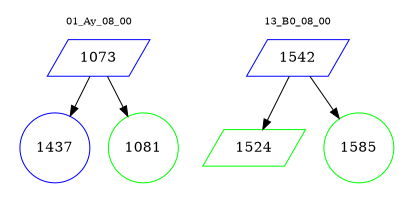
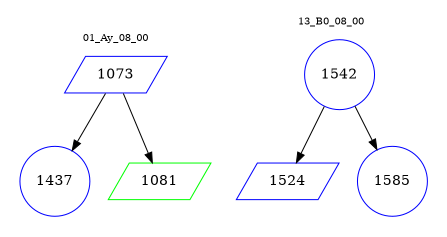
node "1542": shape parallelogram -> circle
node "1081": shape circle -> parallelogram
node "1524": color green -> blue
node "1585": color green -> blue
